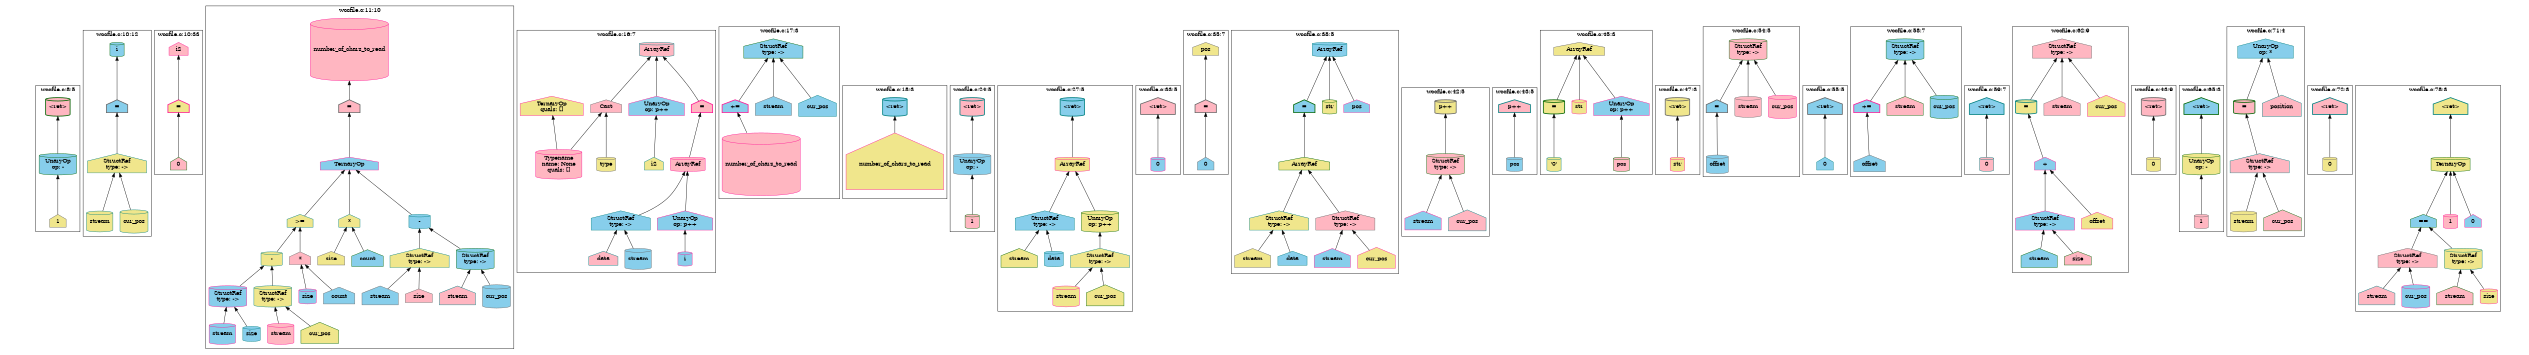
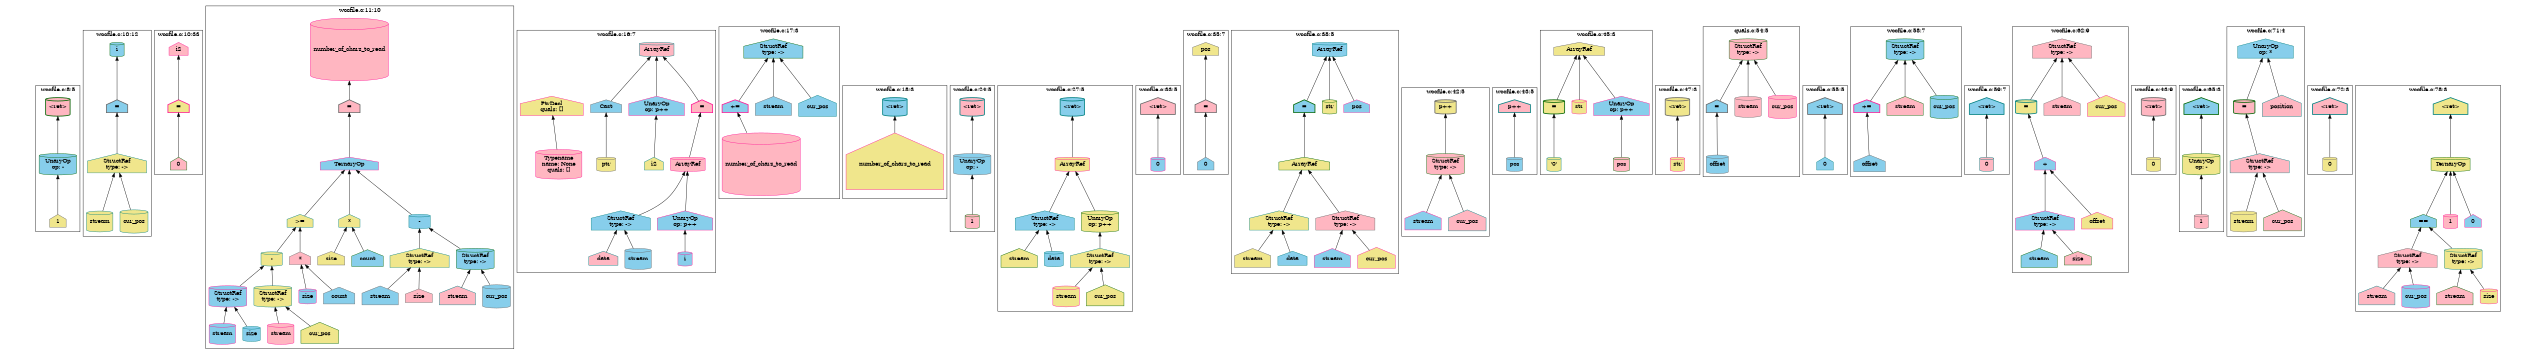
cluster "wccfile.c:54:5": label "wccfile.c:54:5" -> "quals.c:54:5"
node "TernaryOp quals: []": label "TernaryOp quals: []" -> "PtrDecl quals: []"
node "Cast": fillcolor lightpink -> skyblue
edge "Cast" -- "Typename name: None quals: []": removed
node "type": label "type" -> "ptr"
